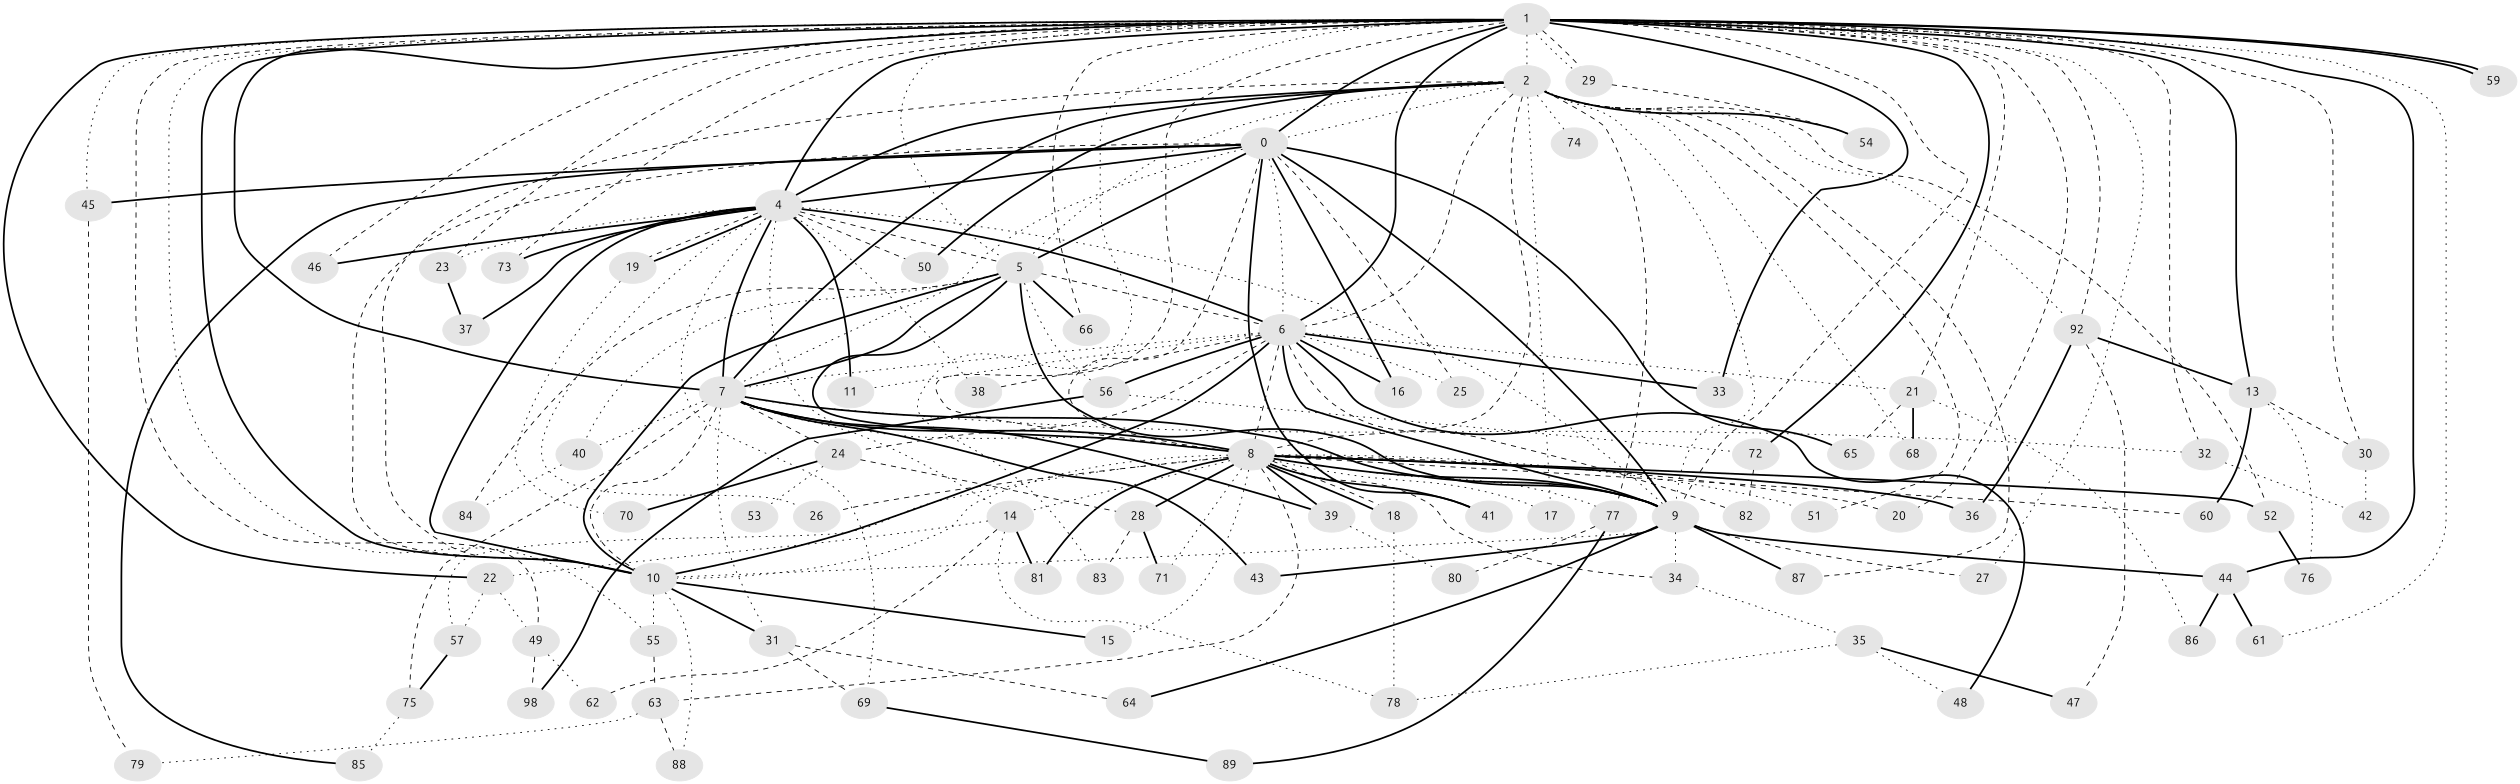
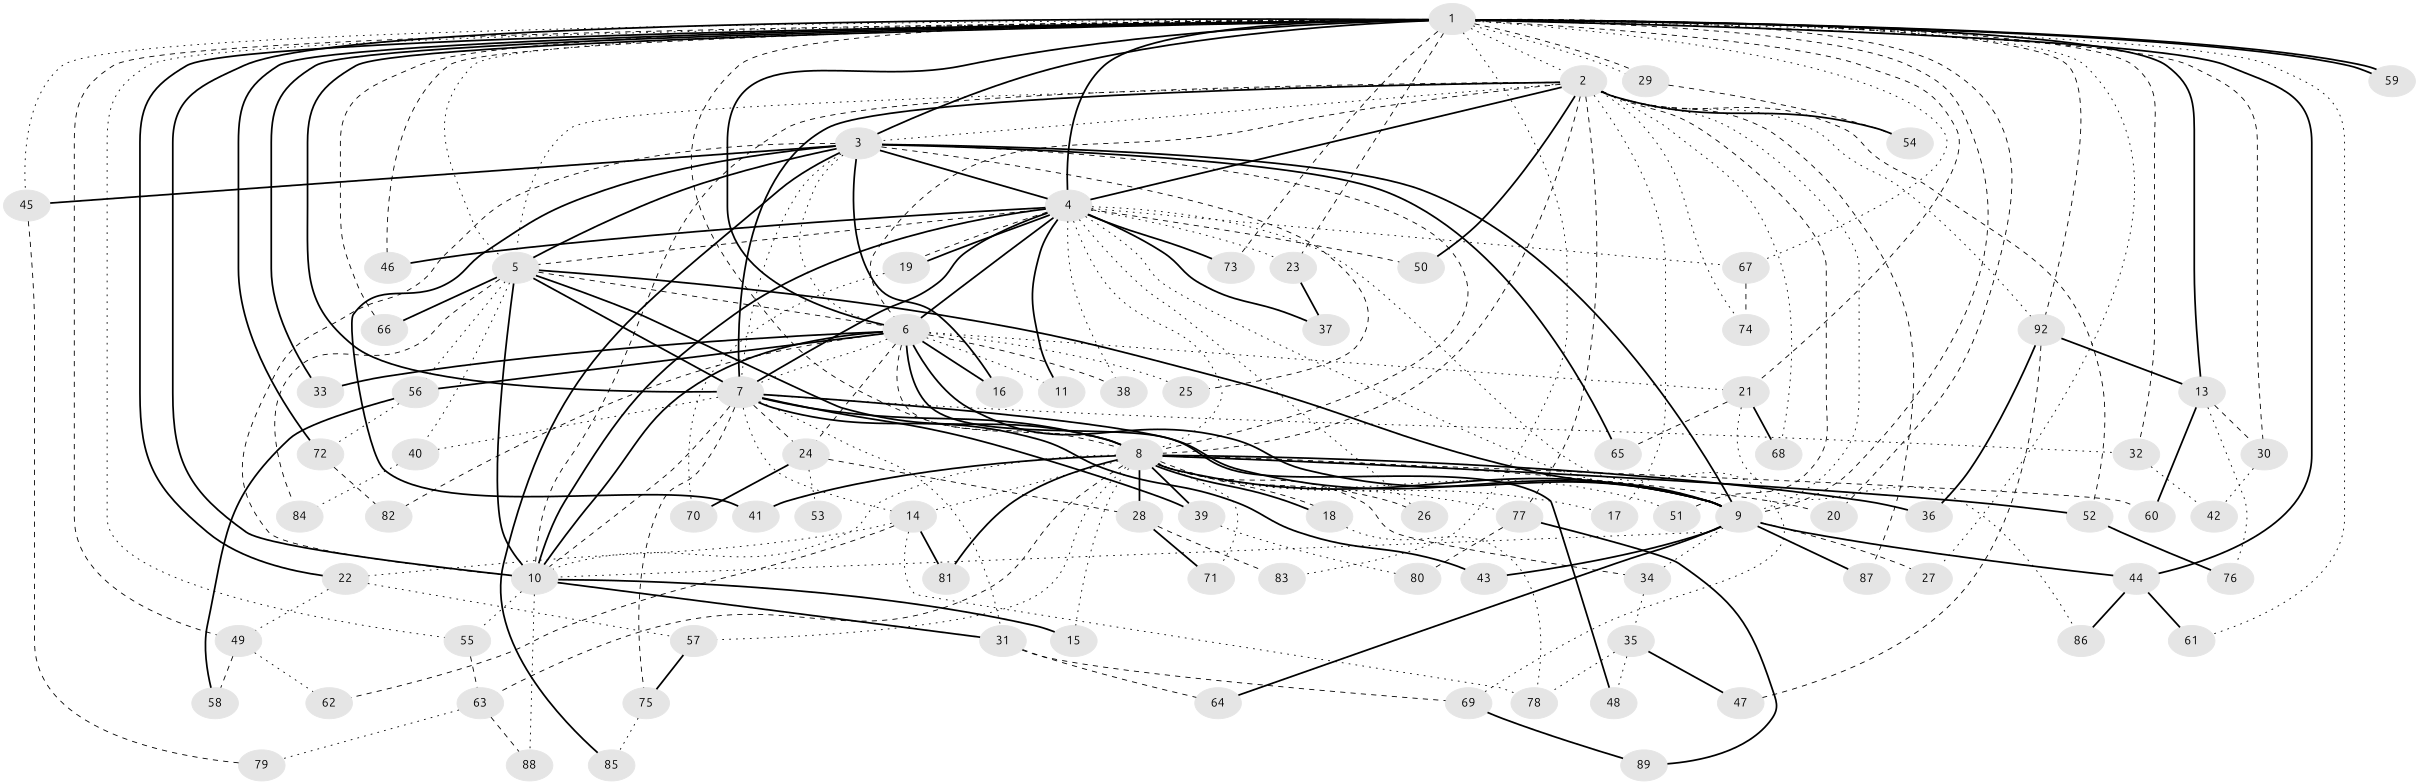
node "0": label "0" -> "3"
node "67": added
node "98": label "98" -> "58"
